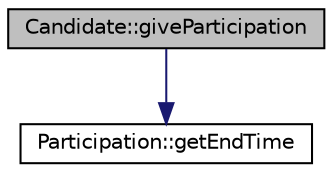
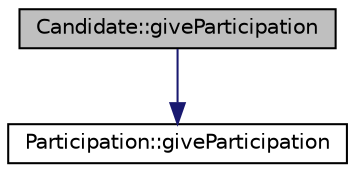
node "Participation::getEndTime": label "Participation::getEndTime" -> "Participation::giveParticipation"
